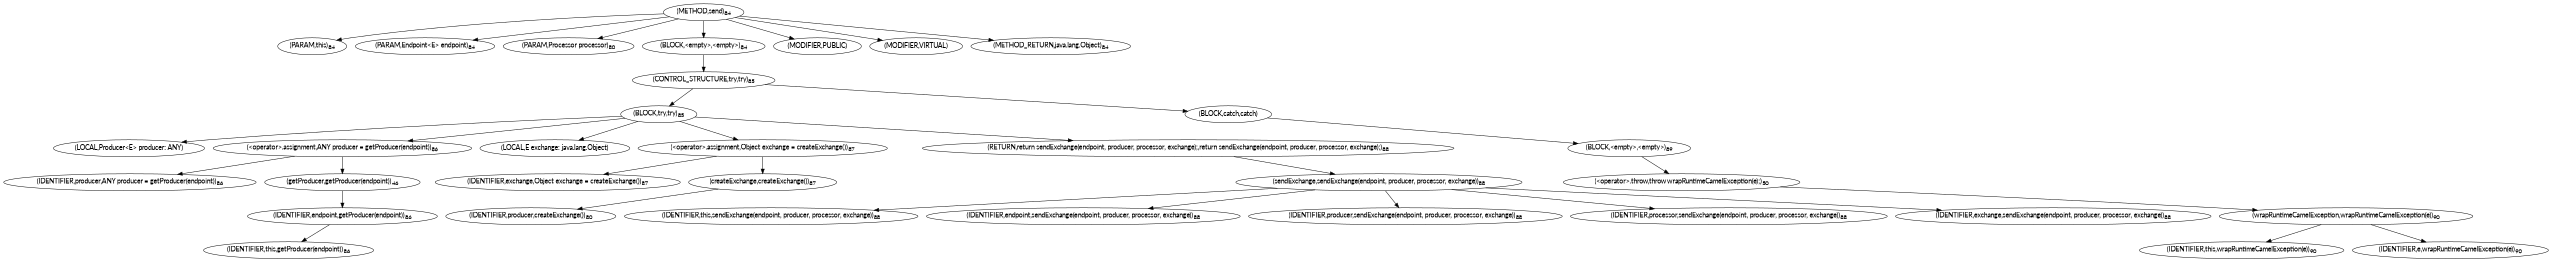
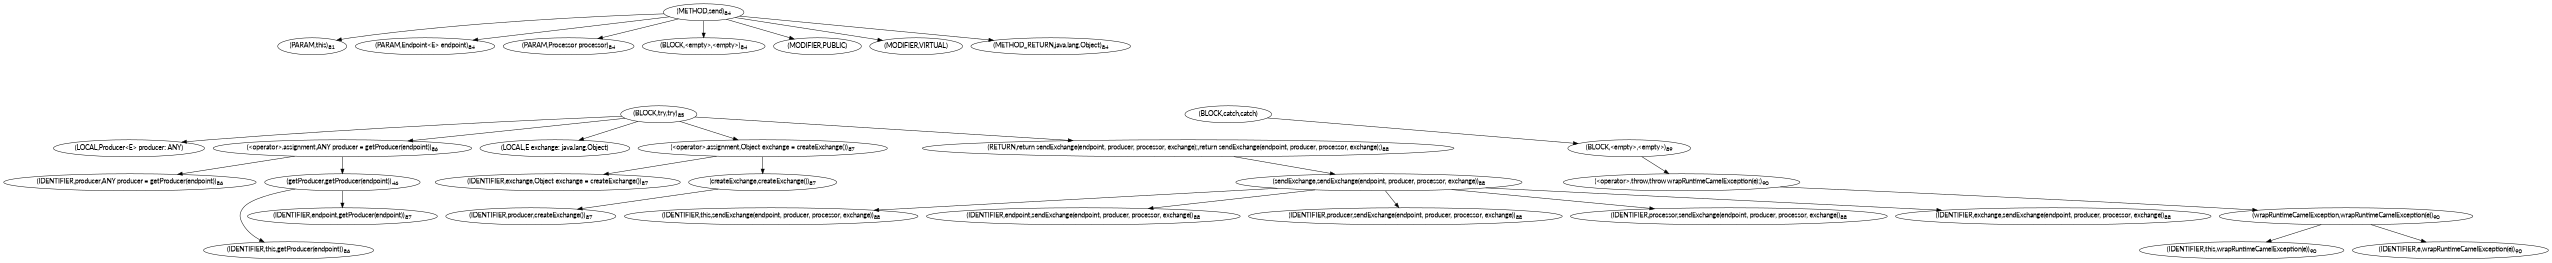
node "(PARAM,this)": text "84" -> "81"
node "(PARAM,Processor processor)": text "80" -> "84"
node "(CONTROL_STRUCTURE,try,try)": removed
node "(<operator>.throw,throw wrapRuntimeCamelException(e);)": text "50" -> "90"
node "(IDENTIFIER,endpoint,getProducer(endpoint))": text "86" -> "87"
node "(IDENTIFIER,producer,createExchange())": text "80" -> "87"
edge "(IDENTIFIER,endpoint,getProducer(endpoint))" -> "(IDENTIFIER,this,getProducer(endpoint))": now "(getProducer,getProducer(endpoint))" -> "(IDENTIFIER,this,getProducer(endpoint))"
